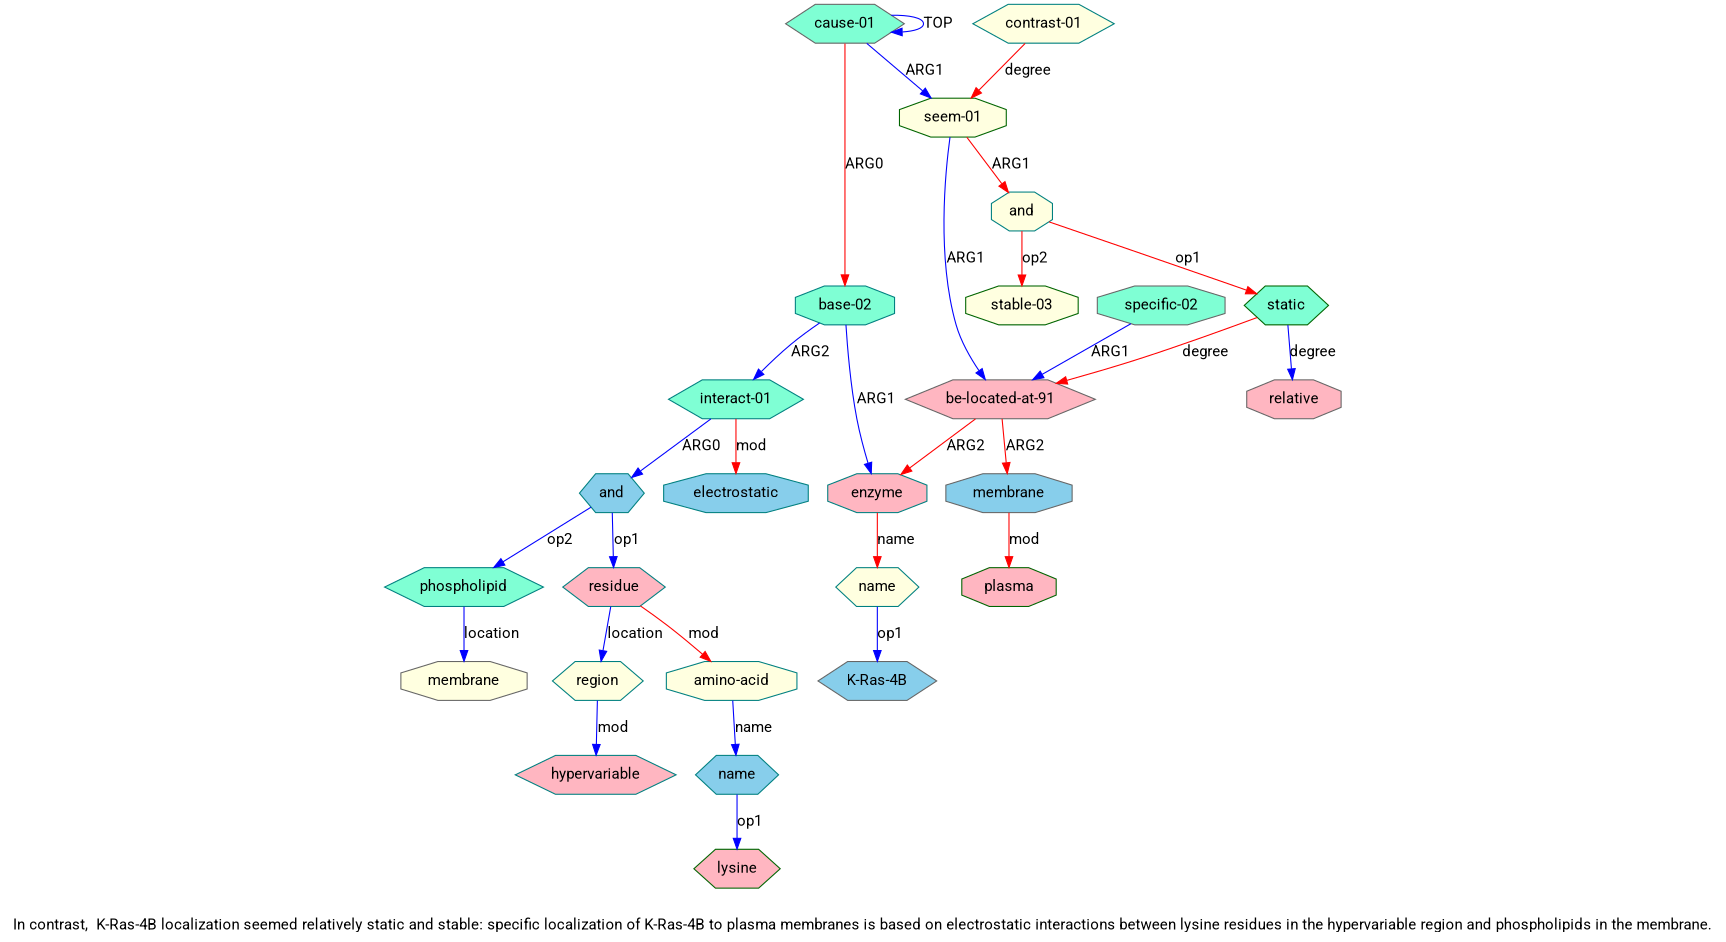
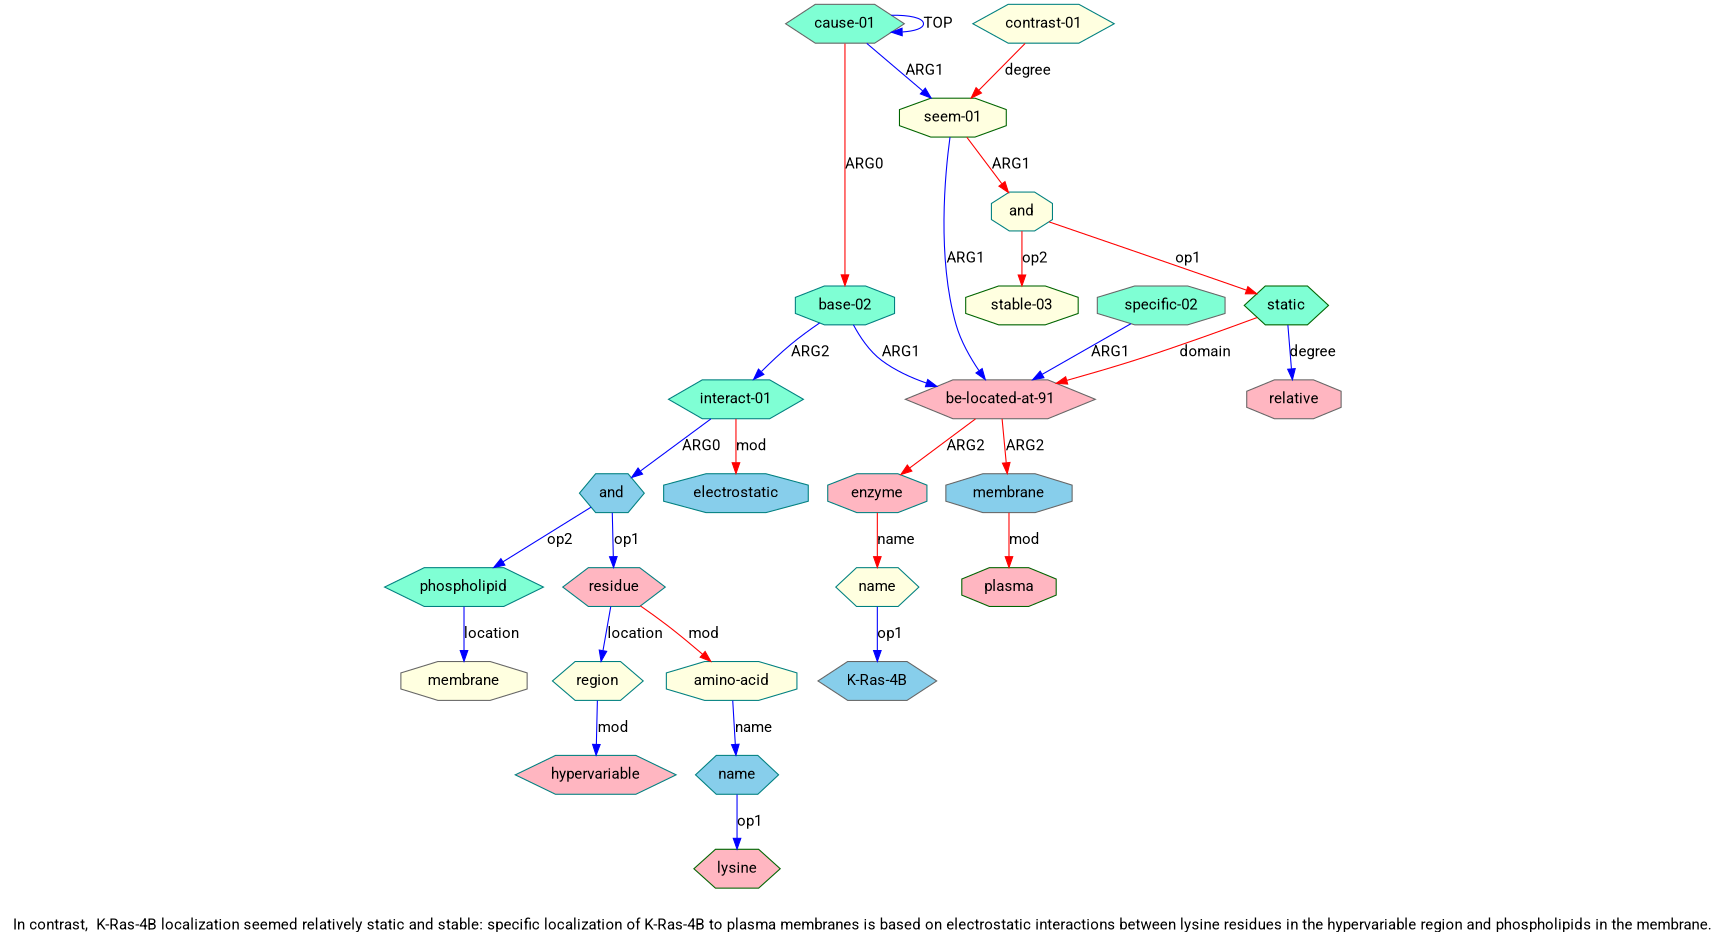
edge "static" -> "be-located-at-91": label "degree" -> "domain"
edge "base-02" -> "enzyme": now "base-02" -> "be-located-at-91"
